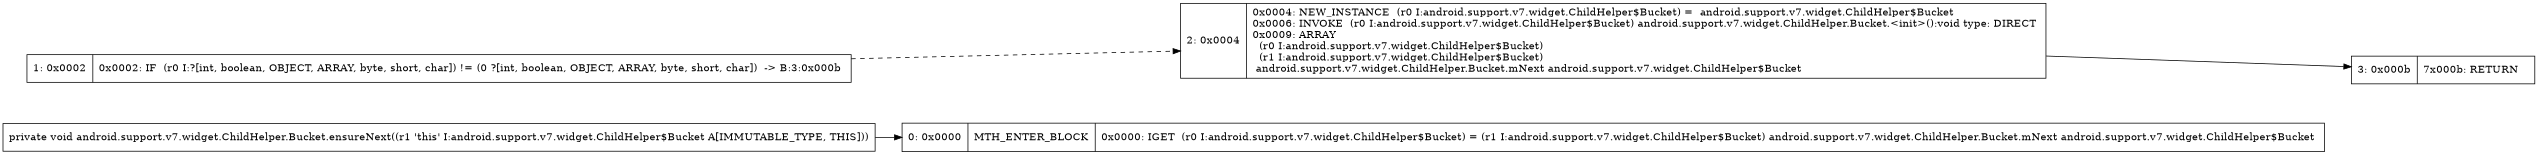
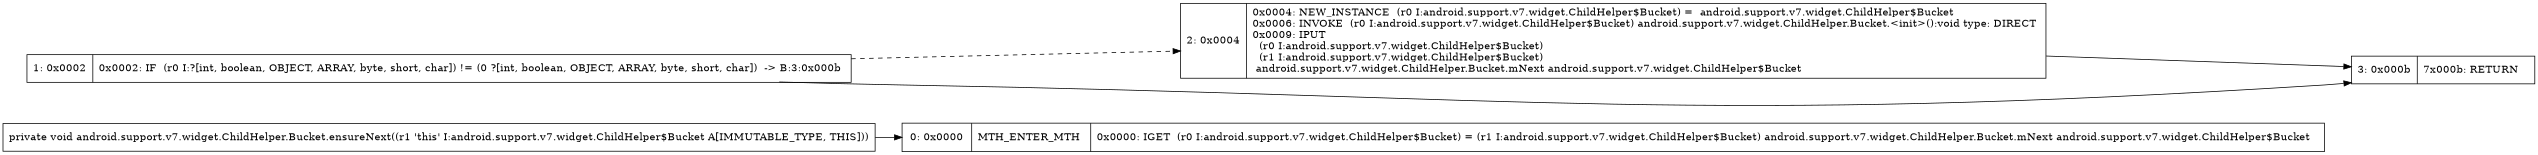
node "2: 0x0004": text "0x0009: ARRAY" -> "0x0009: IPUT"
edge "1: 0x0002" -> "3: 0x000b": added
node "0: 0x0000": text "MTH_ENTER_BLOCK" -> "MTH_ENTER_MTH"
